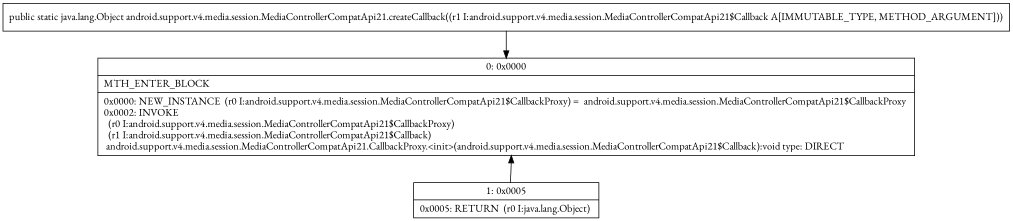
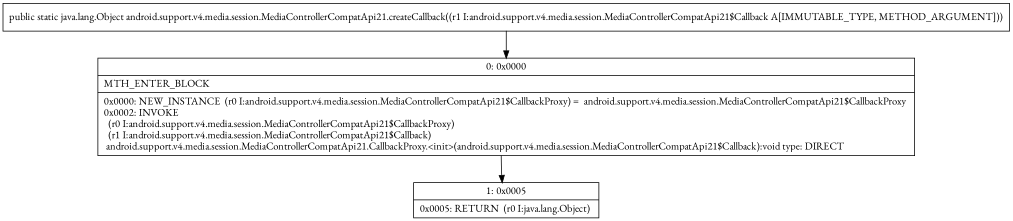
edge "1: 0x0005" -> "0: 0x0000": reversed
